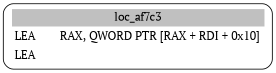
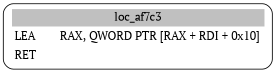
node "loc_af7c3": text "LEA" -> "RET"
